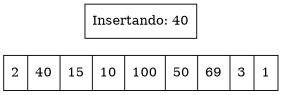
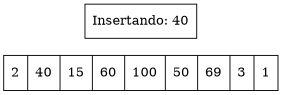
node "2": text "10" -> "60"
